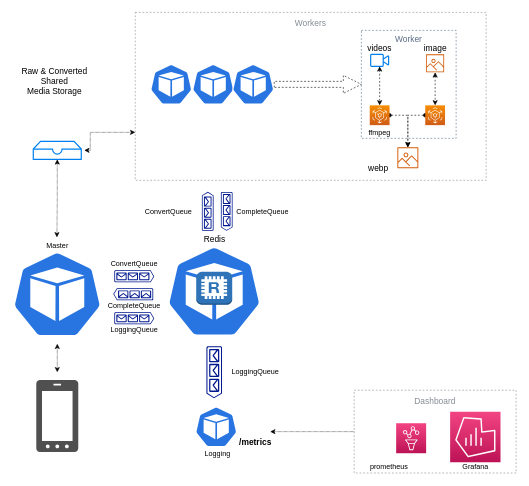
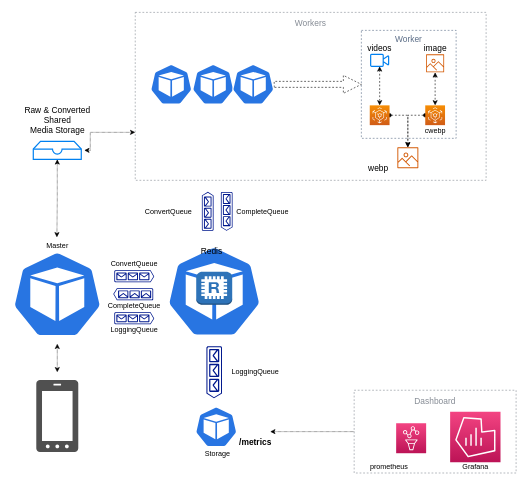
node "Raw & Converted Shared Media Storage": moved (54, 81) -> (57, 120)
node "cwebp": added
node "ffmpeg": removed
node "Redis": moved (214, 239) -> (211, 251)
node "Logging": label "Logging" -> "Storage"
